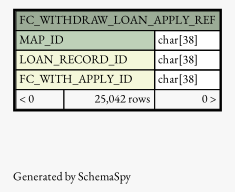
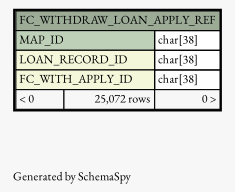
node "FC_WITHDRAW_LOAN_APPLY_REF": text "25,042 rows" -> "25,072 rows"
